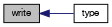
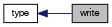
edge "type" -> "write": reversed
